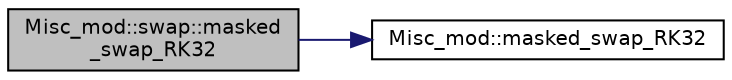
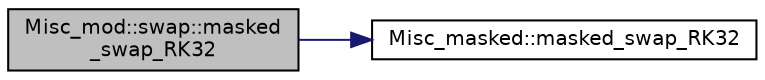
node "Misc_mod::masked_swap_RK32": label "Misc_mod::masked_swap_RK32" -> "Misc_masked::masked_swap_RK32"
